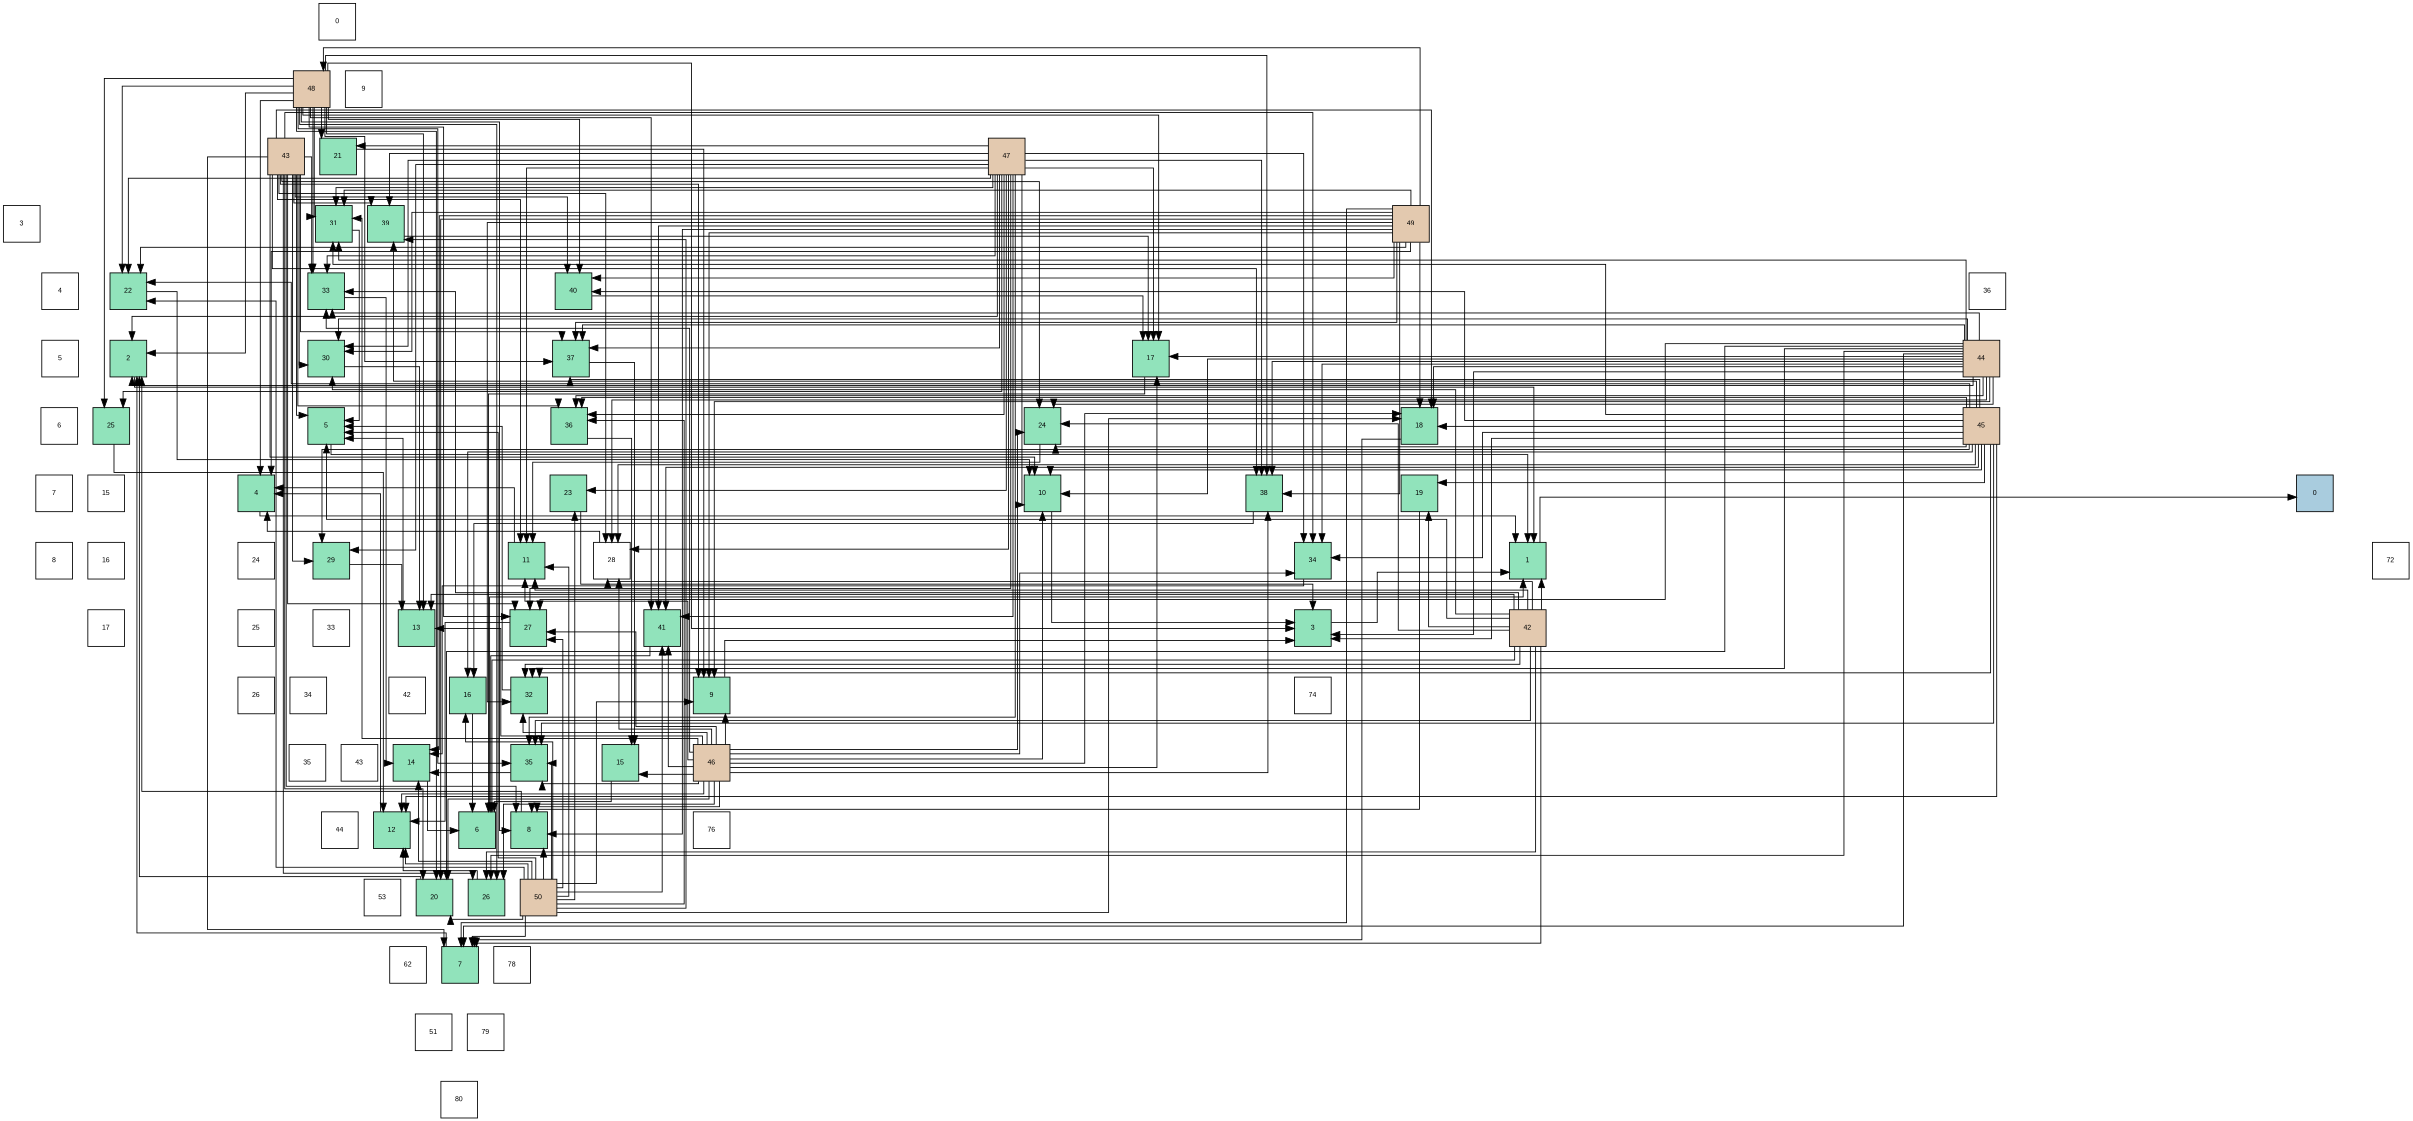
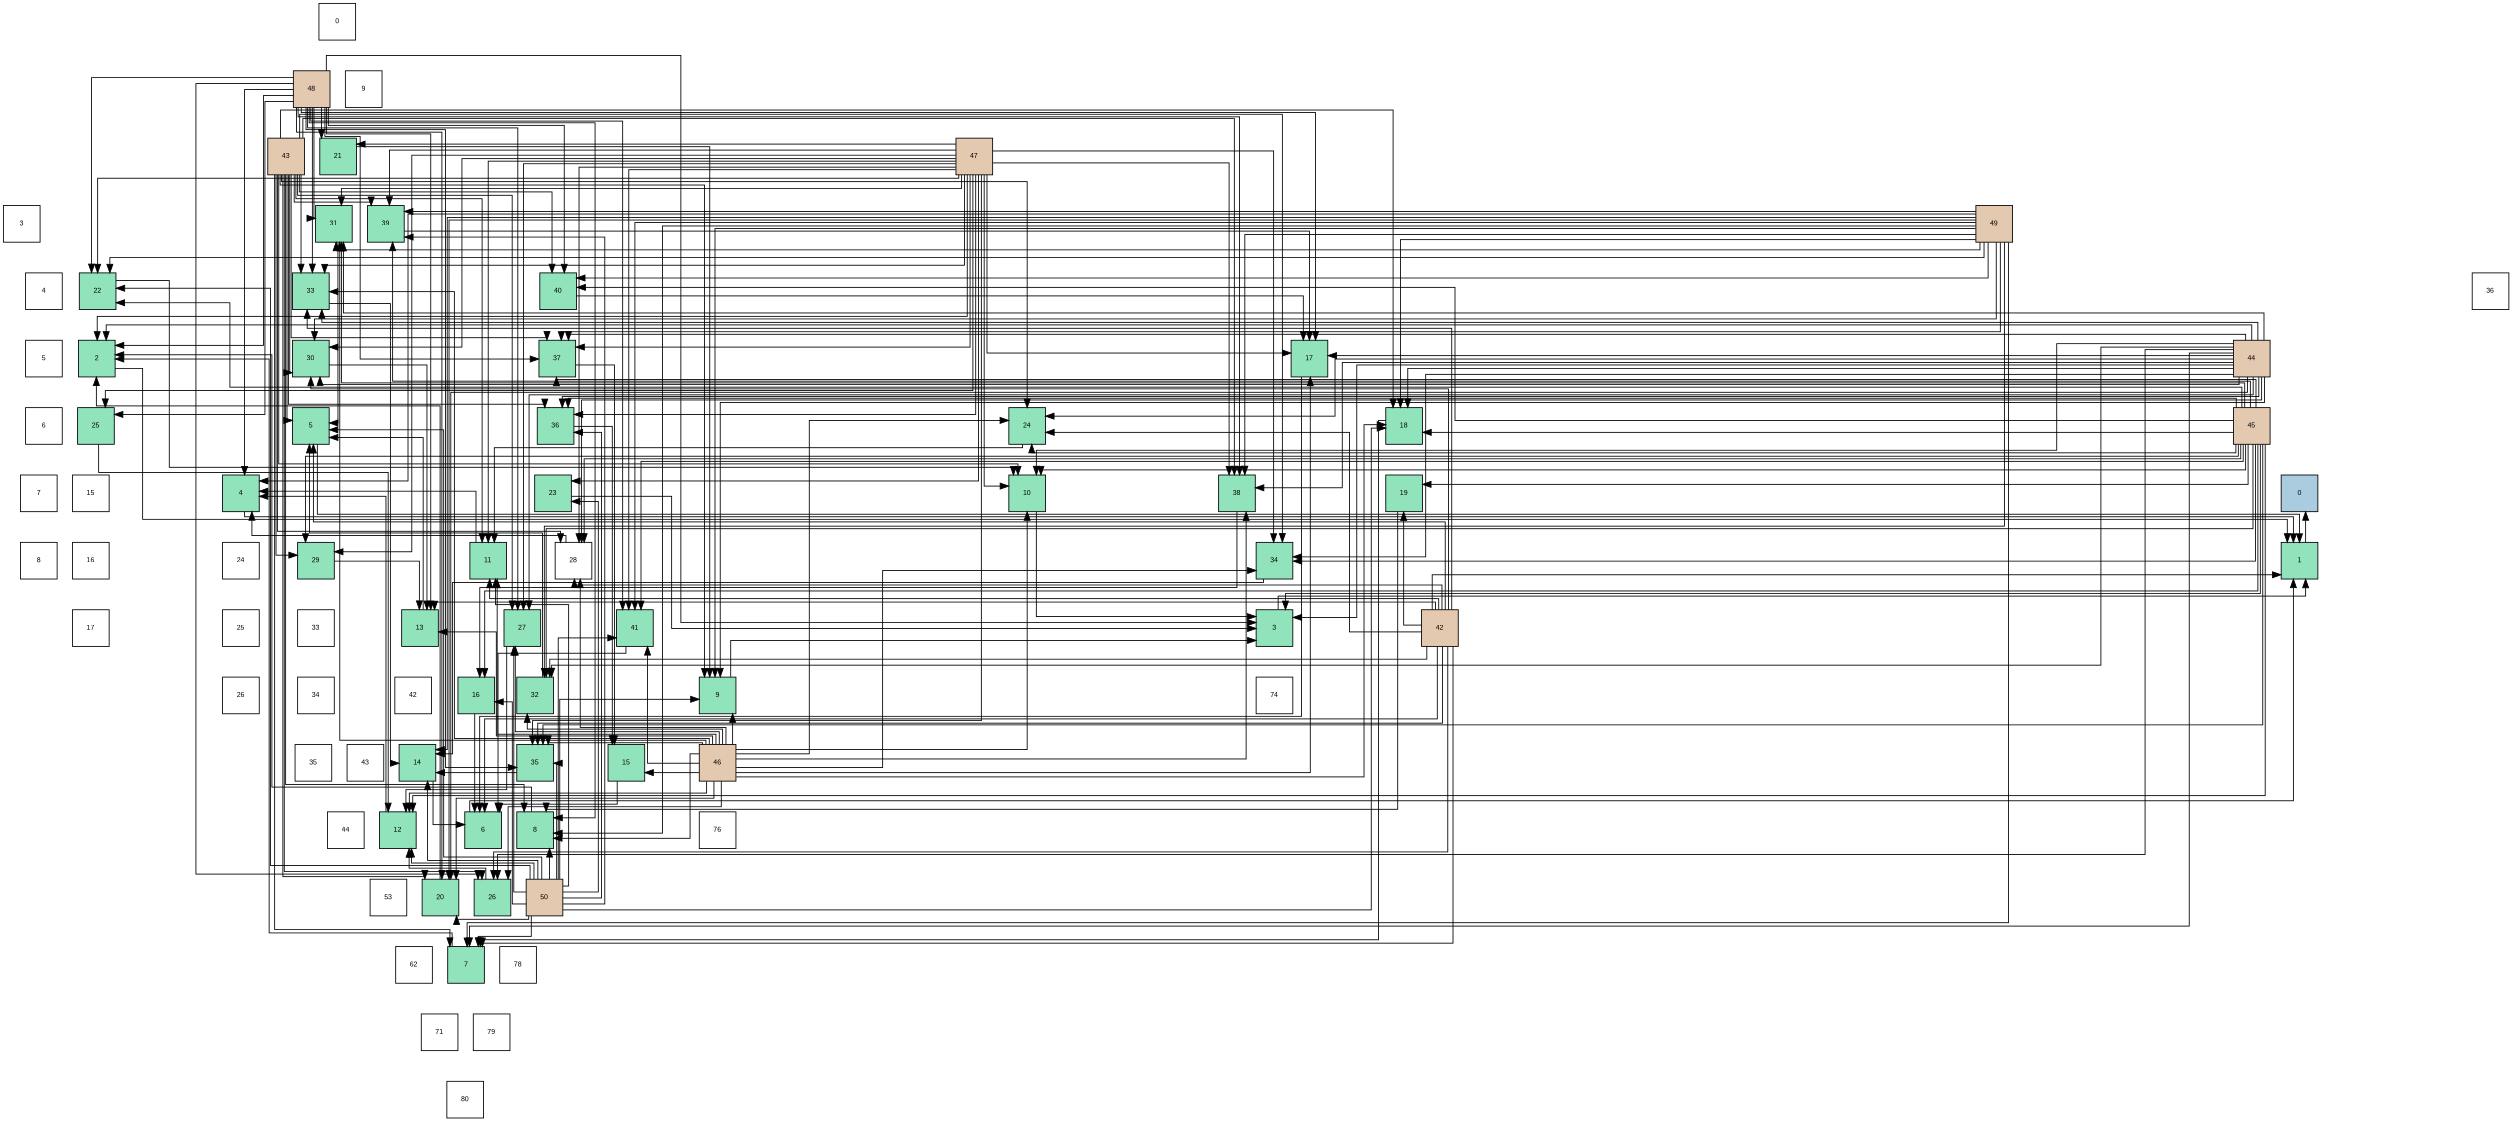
edge "49" -> "48": now "49" -> "39"
node "72": removed
node "51": label "51" -> "71"
